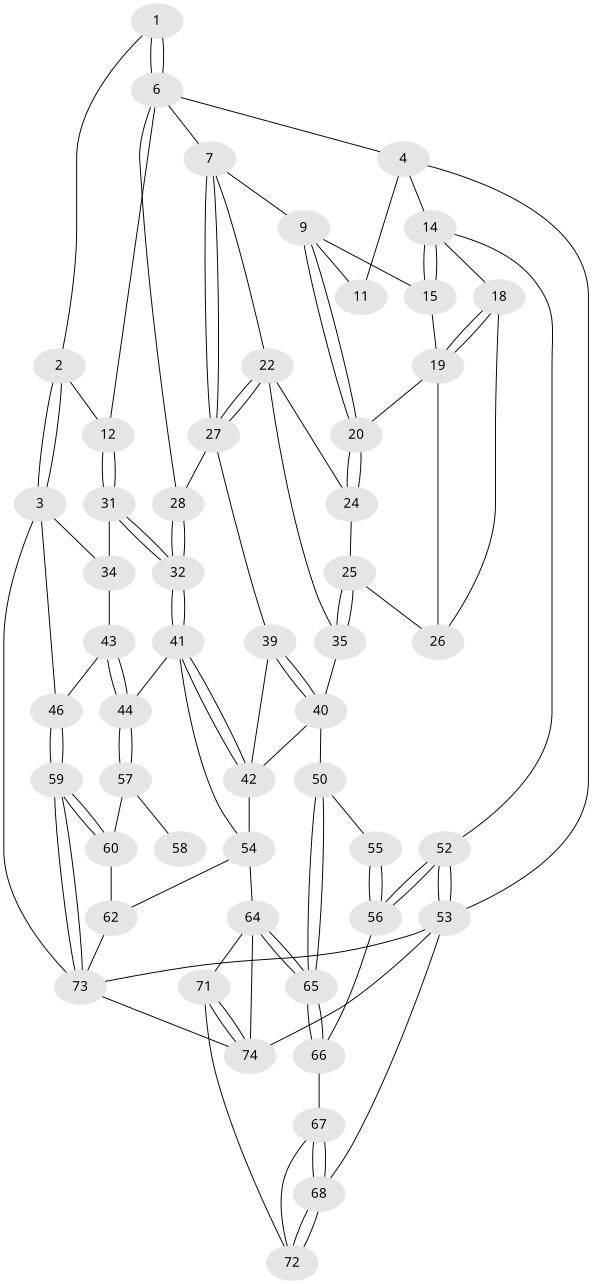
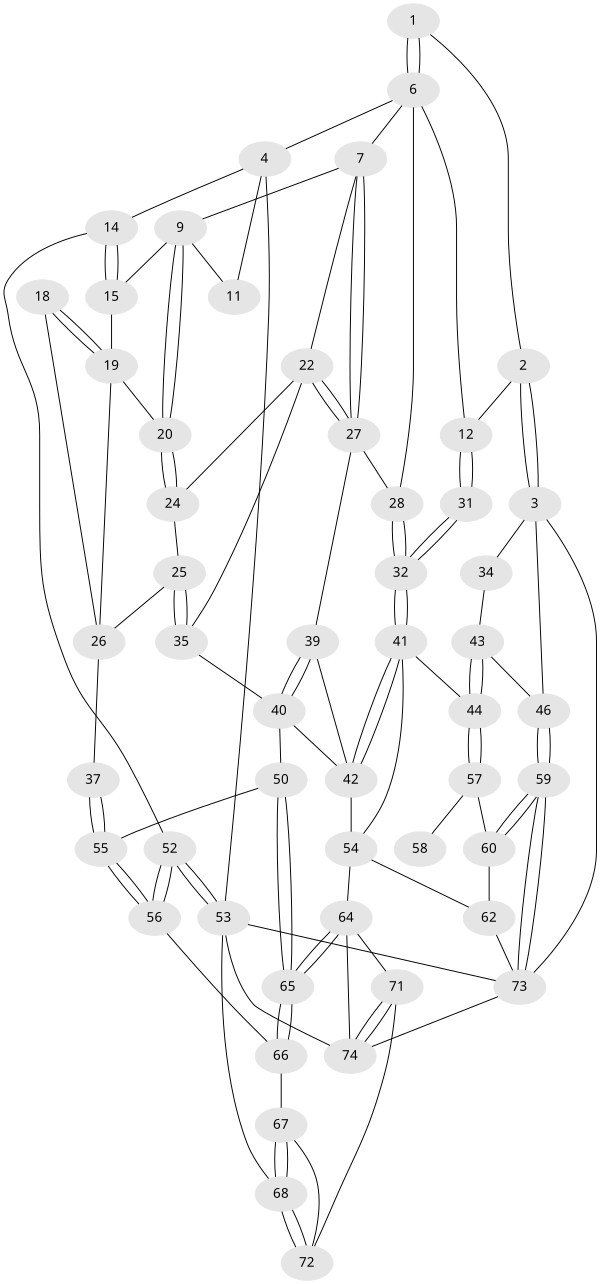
edge "14" -- "18": removed
edge "31" -- "34": removed
node "37": added
